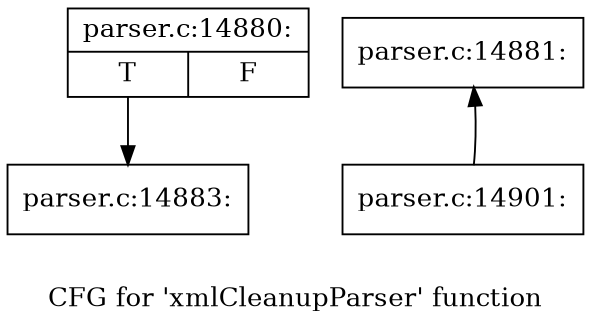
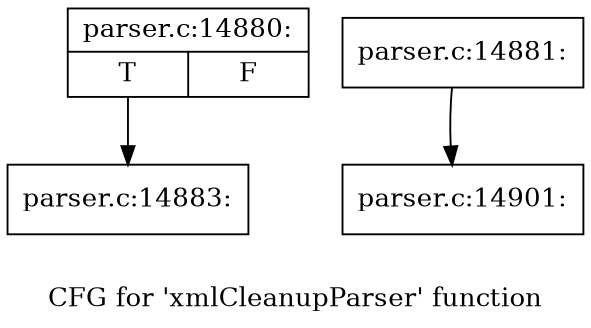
edge "parser.c:14901:" -> "parser.c:14881:": reversed
